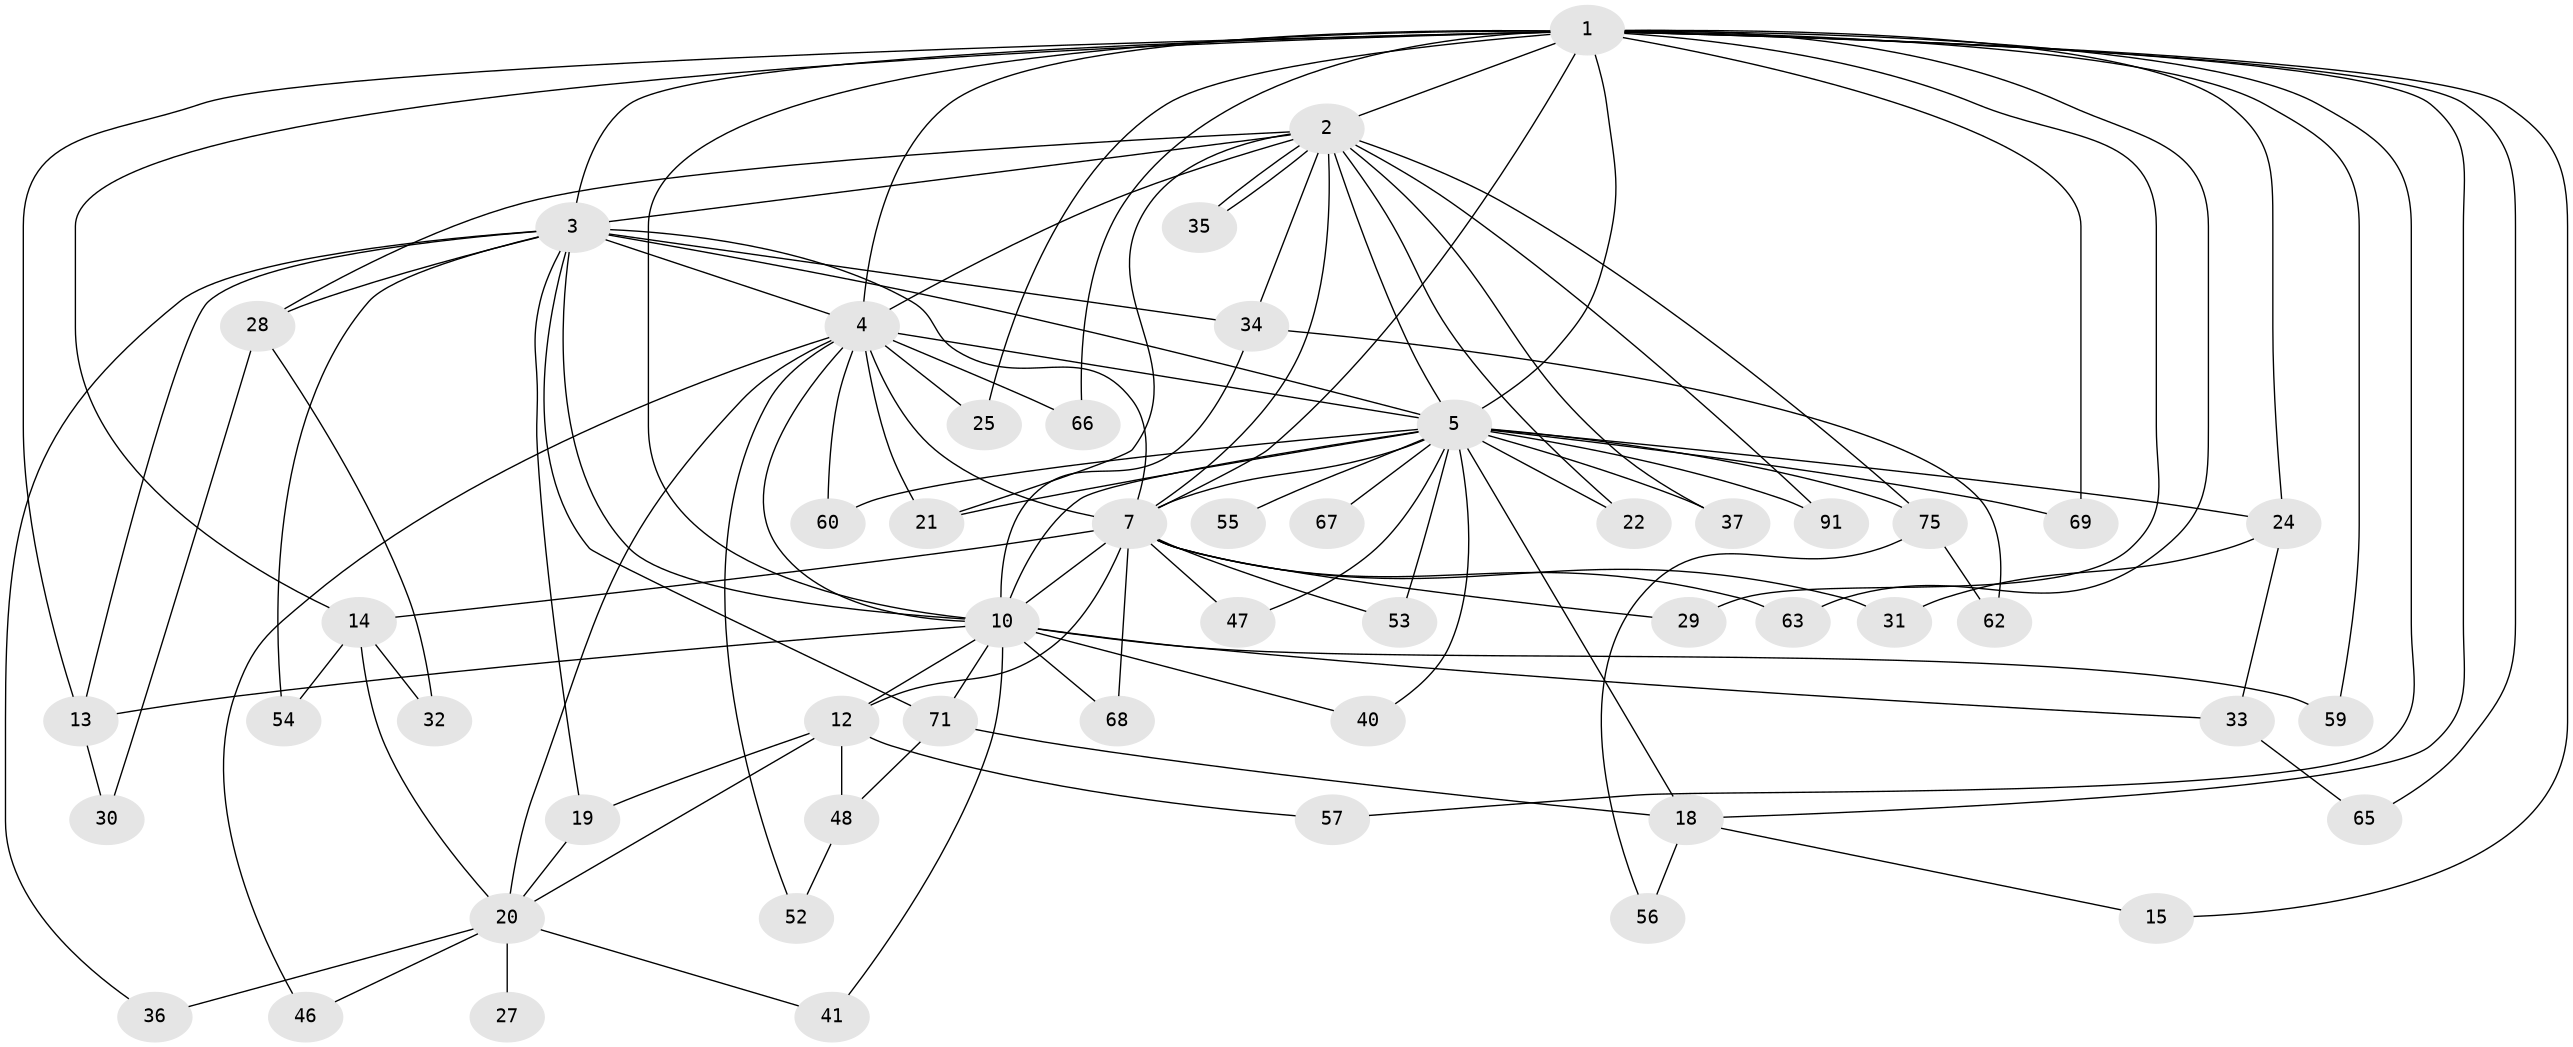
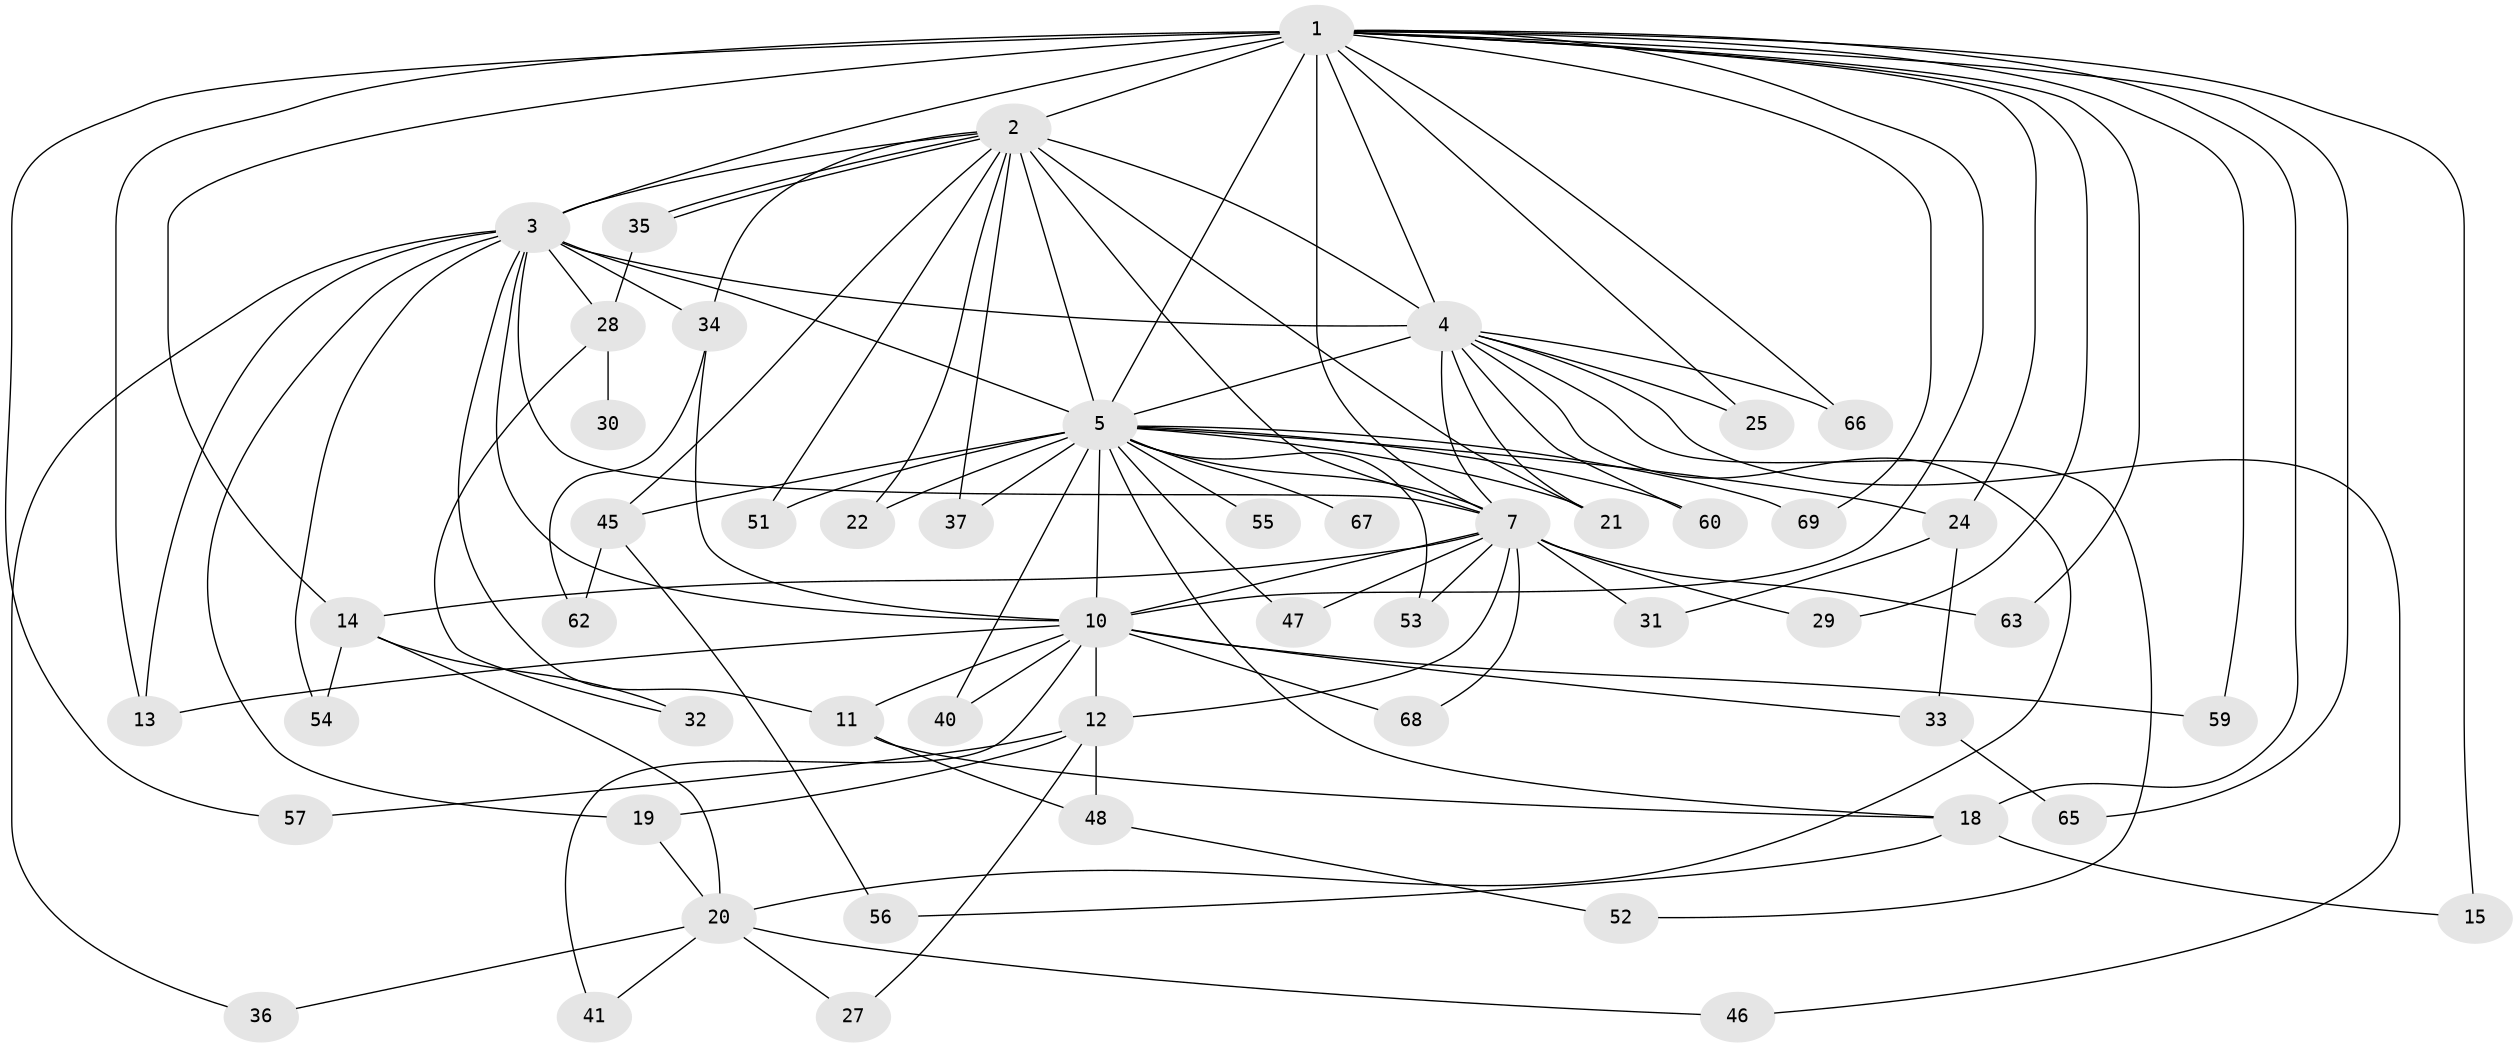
edge "2" -- "28": now "35" -- "28"
node "91": label "91" -> "51"
node "75": label "75" -> "45"
edge "4" -- "10": removed
node "71": label "71" -> "11"
edge "13" -- "30": removed
edge "12" -- "20": now "12" -- "27"
